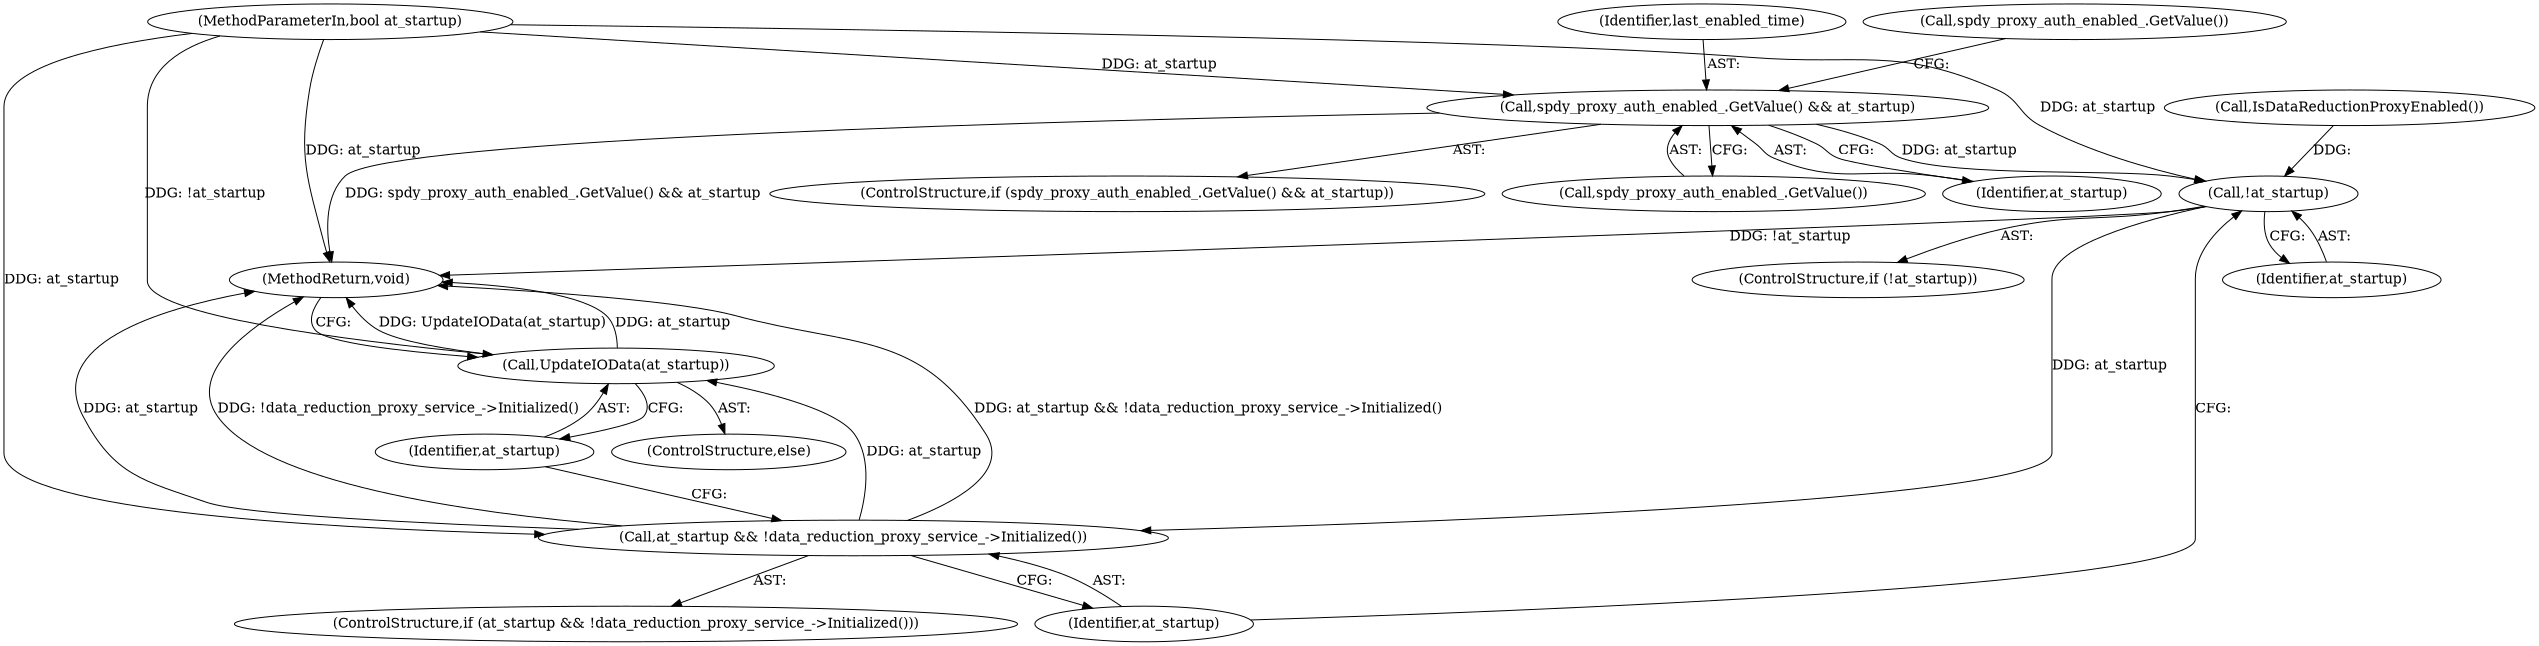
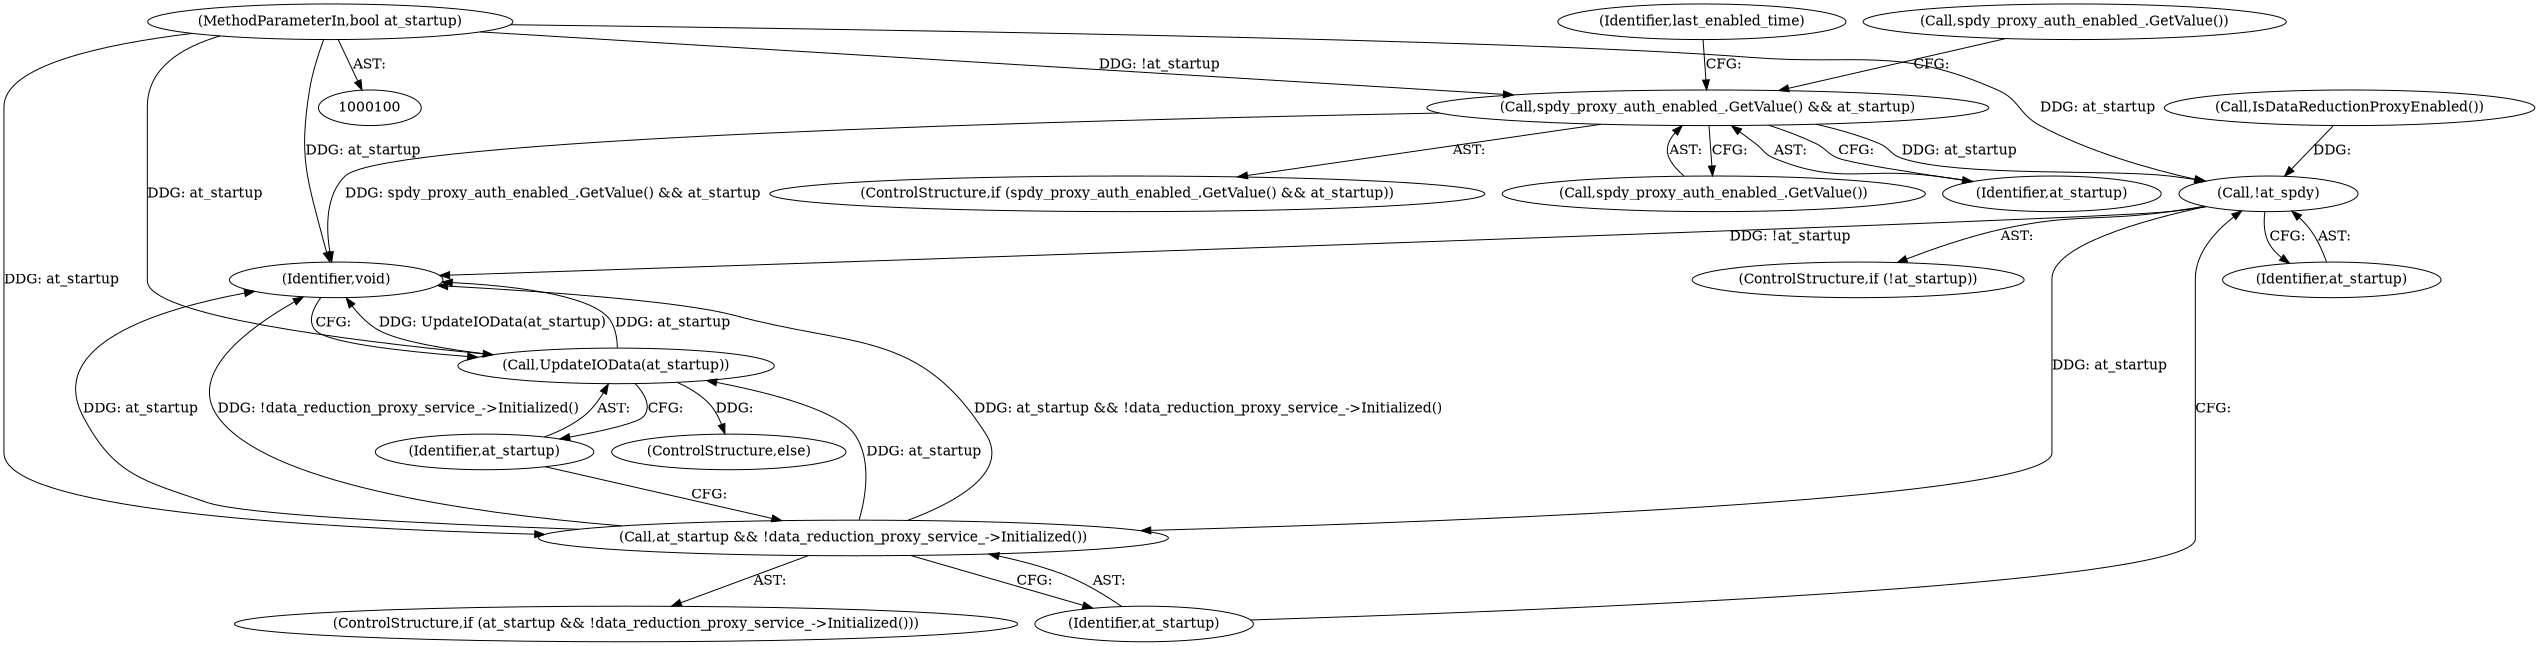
edge "(MethodParameterIn,bool at_startup)" -> "(Call,spdy_proxy_auth_enabled_.GetValue() && at_startup)": label "DDG: at_startup" -> "DDG: !at_startup"
edge "(Identifier,last_enabled_time)" -> "(Call,spdy_proxy_auth_enabled_.GetValue() && at_startup)": label "AST: " -> "CFG: "
node "1000100": added
edge "(MethodParameterIn,bool at_startup)" -> "(Call,UpdateIOData(at_startup))": label "DDG: !at_startup" -> "DDG: at_startup"
node "(Call,!at_startup)": label "(Call,!at_startup)" -> "(Call,!at_spdy)"
node "(MethodReturn,void)": label "(MethodReturn,void)" -> "(Identifier,void)"
edge "(Call,UpdateIOData(at_startup))" -> "(ControlStructure,else)": label "AST: " -> "DDG: "
